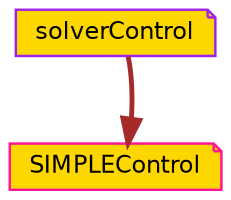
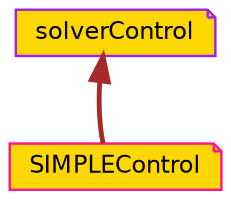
edge "solverControl" -> "SIMPLEControl": reversed
